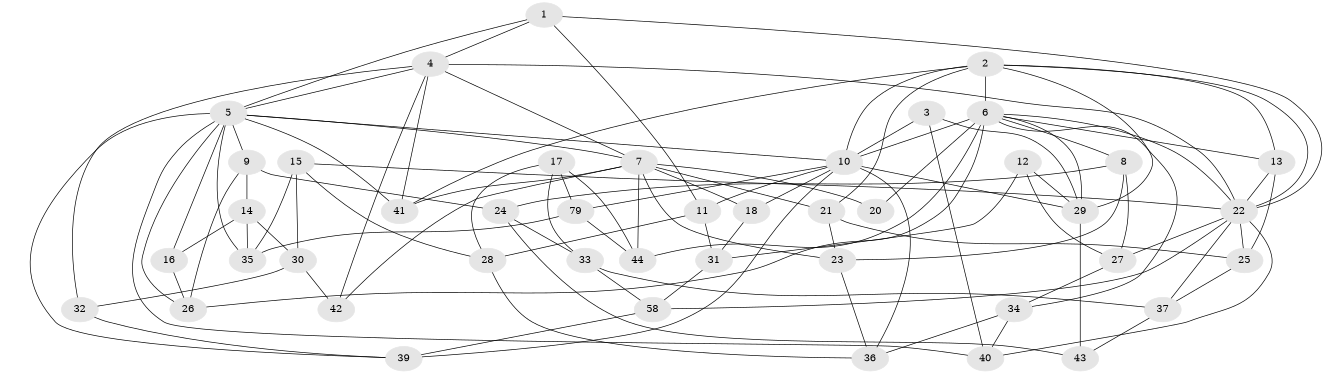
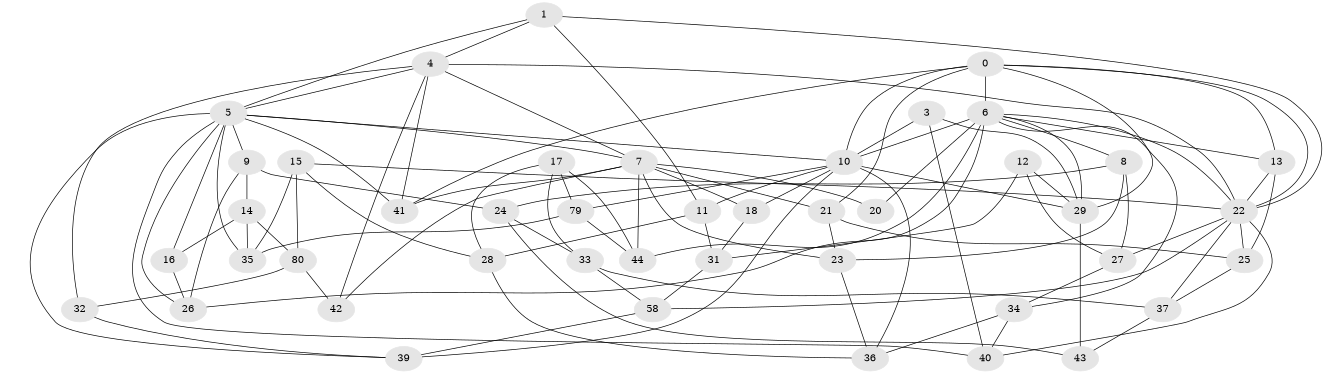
node "2": label "2" -> "0"
node "30": label "30" -> "80"
